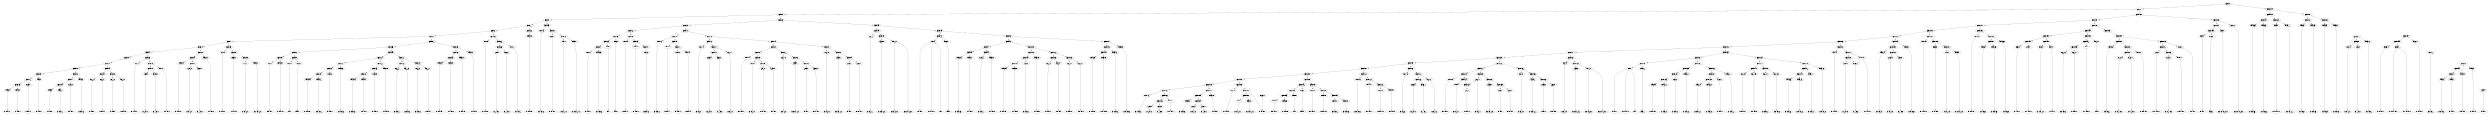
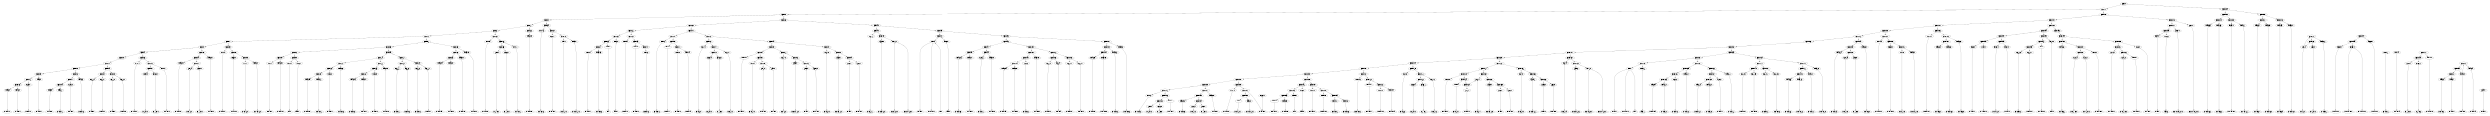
node "L5222(176)": removed
